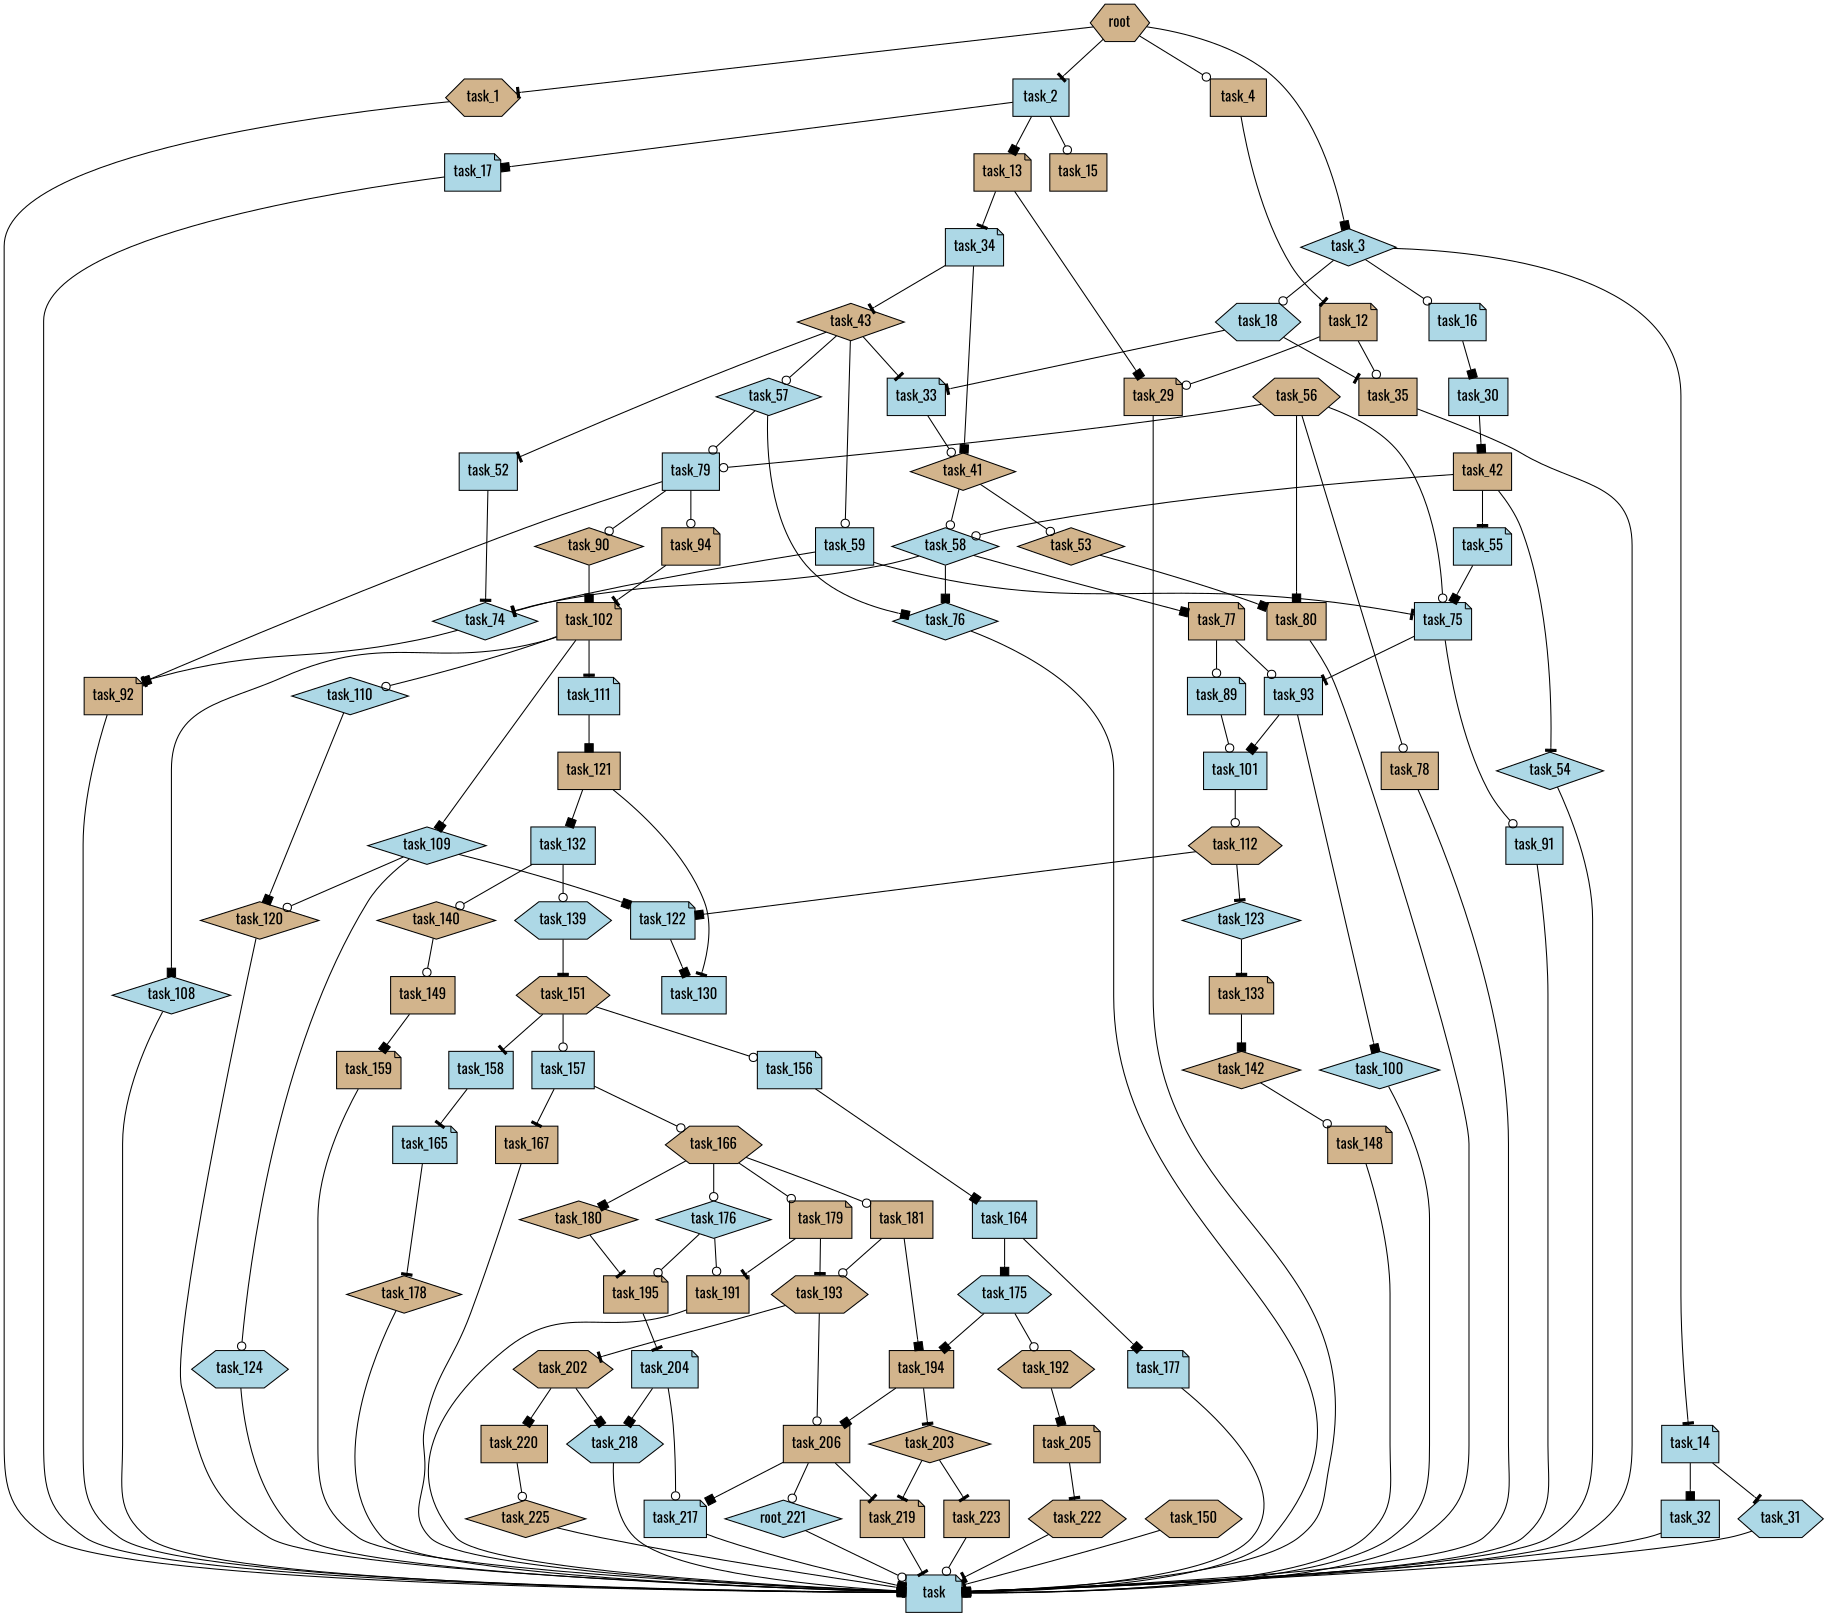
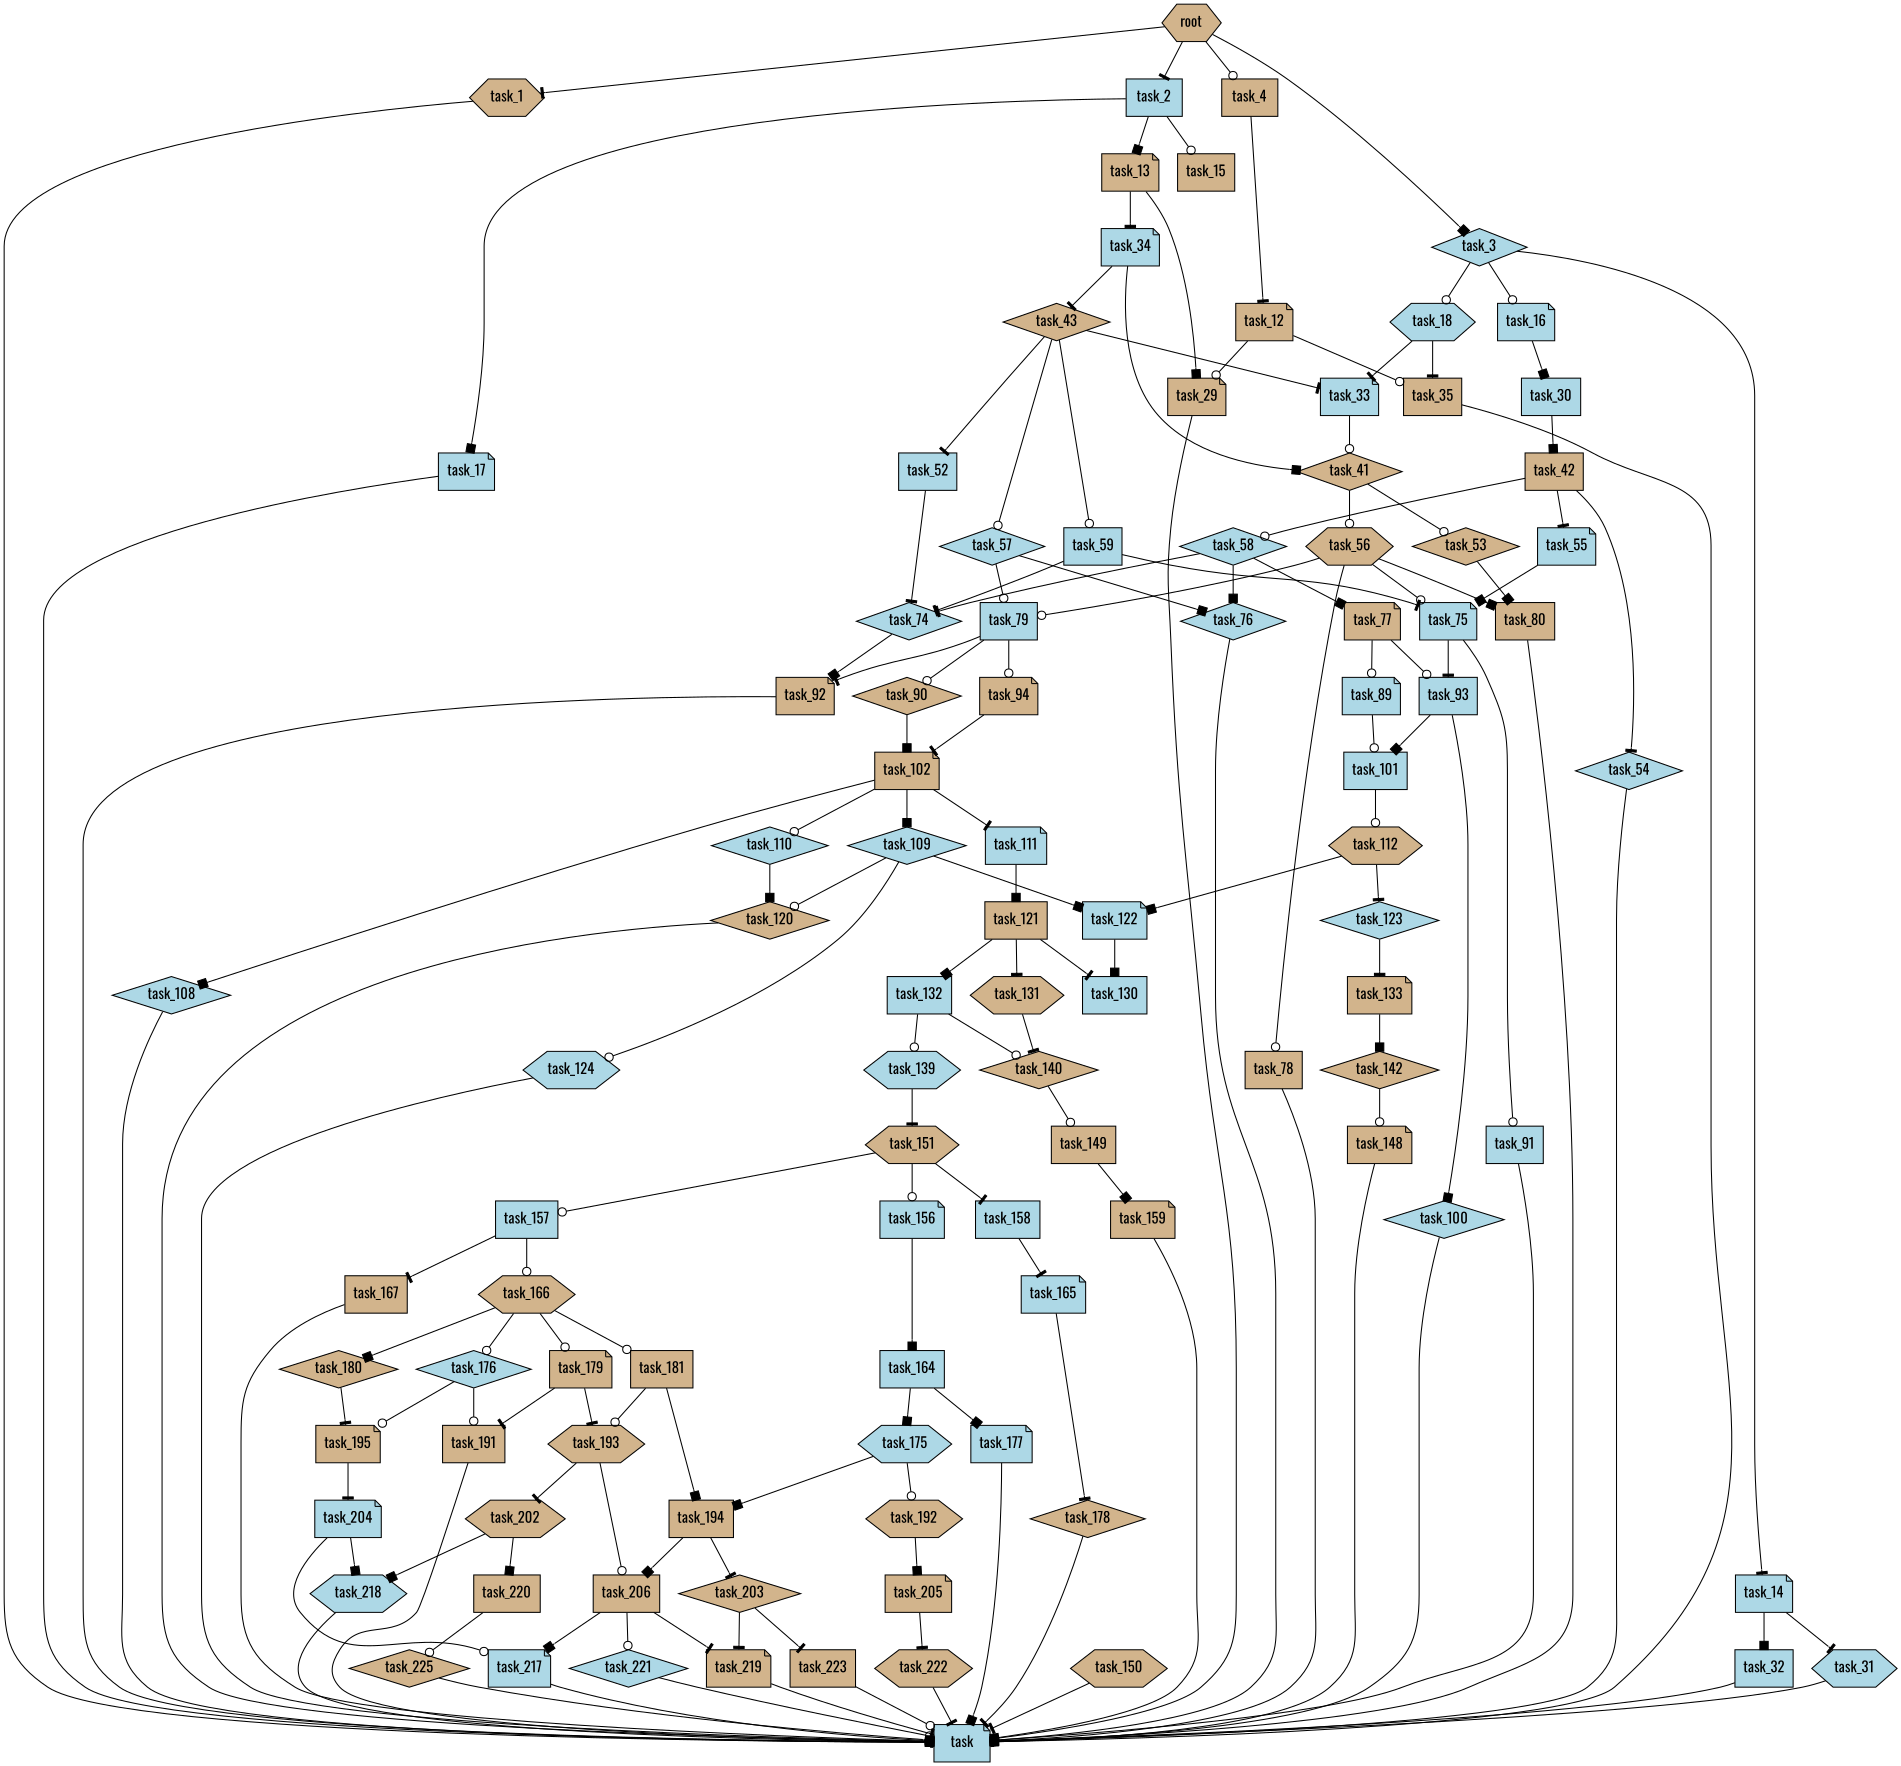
edge "task_41" -> "task_58": now "task_41" -> "task_56"
node "task_131": added
node "root_221": label "root_221" -> "task_221"
